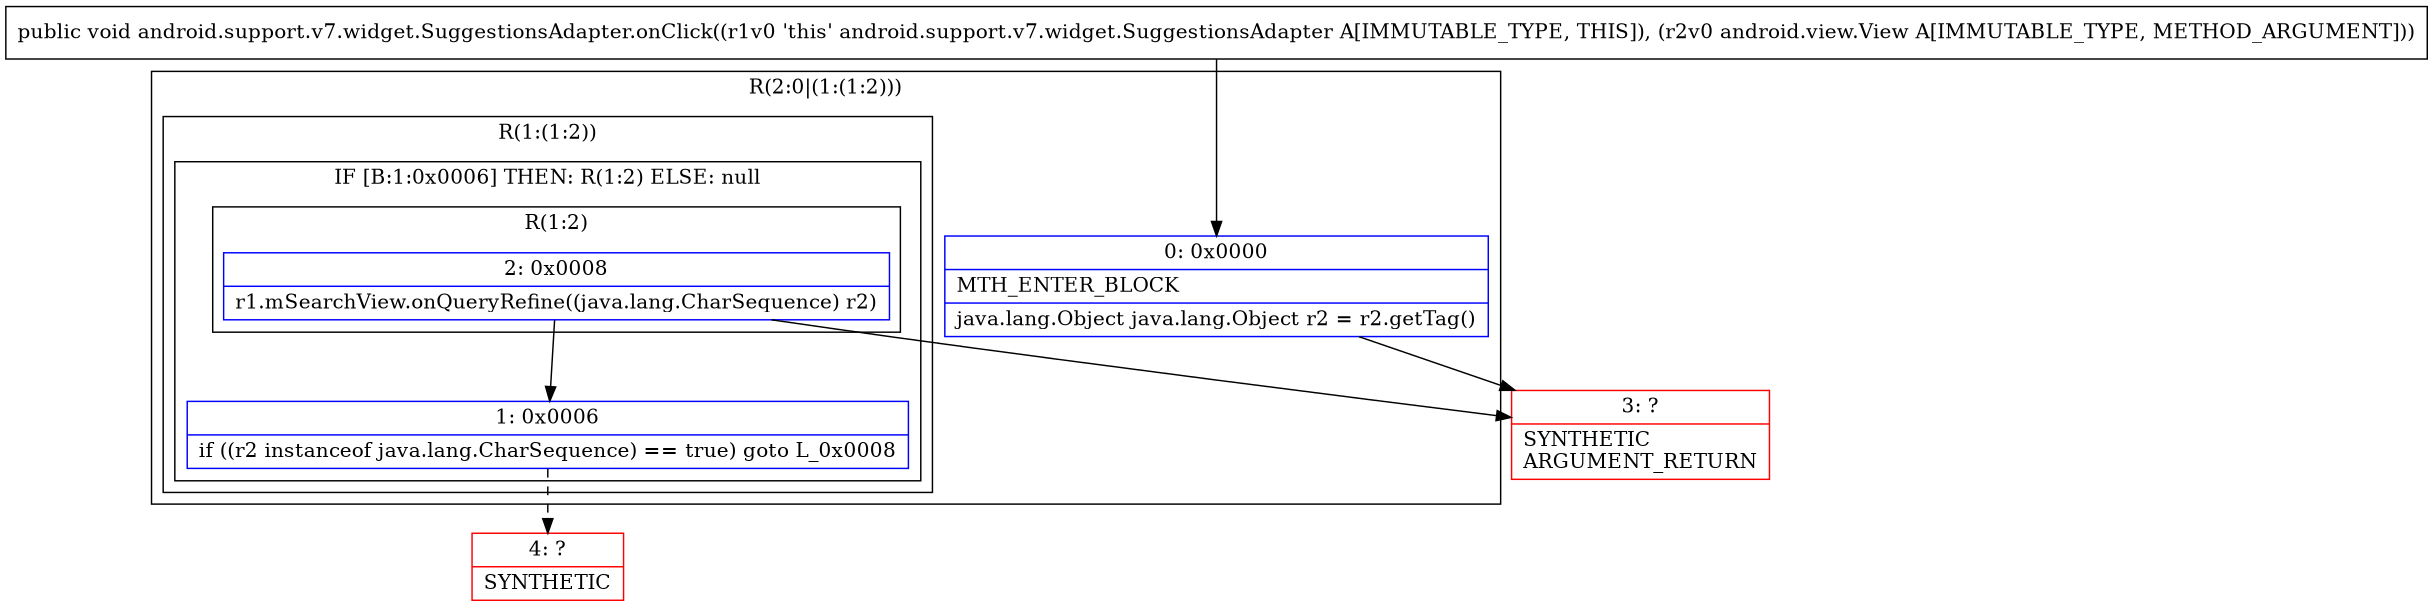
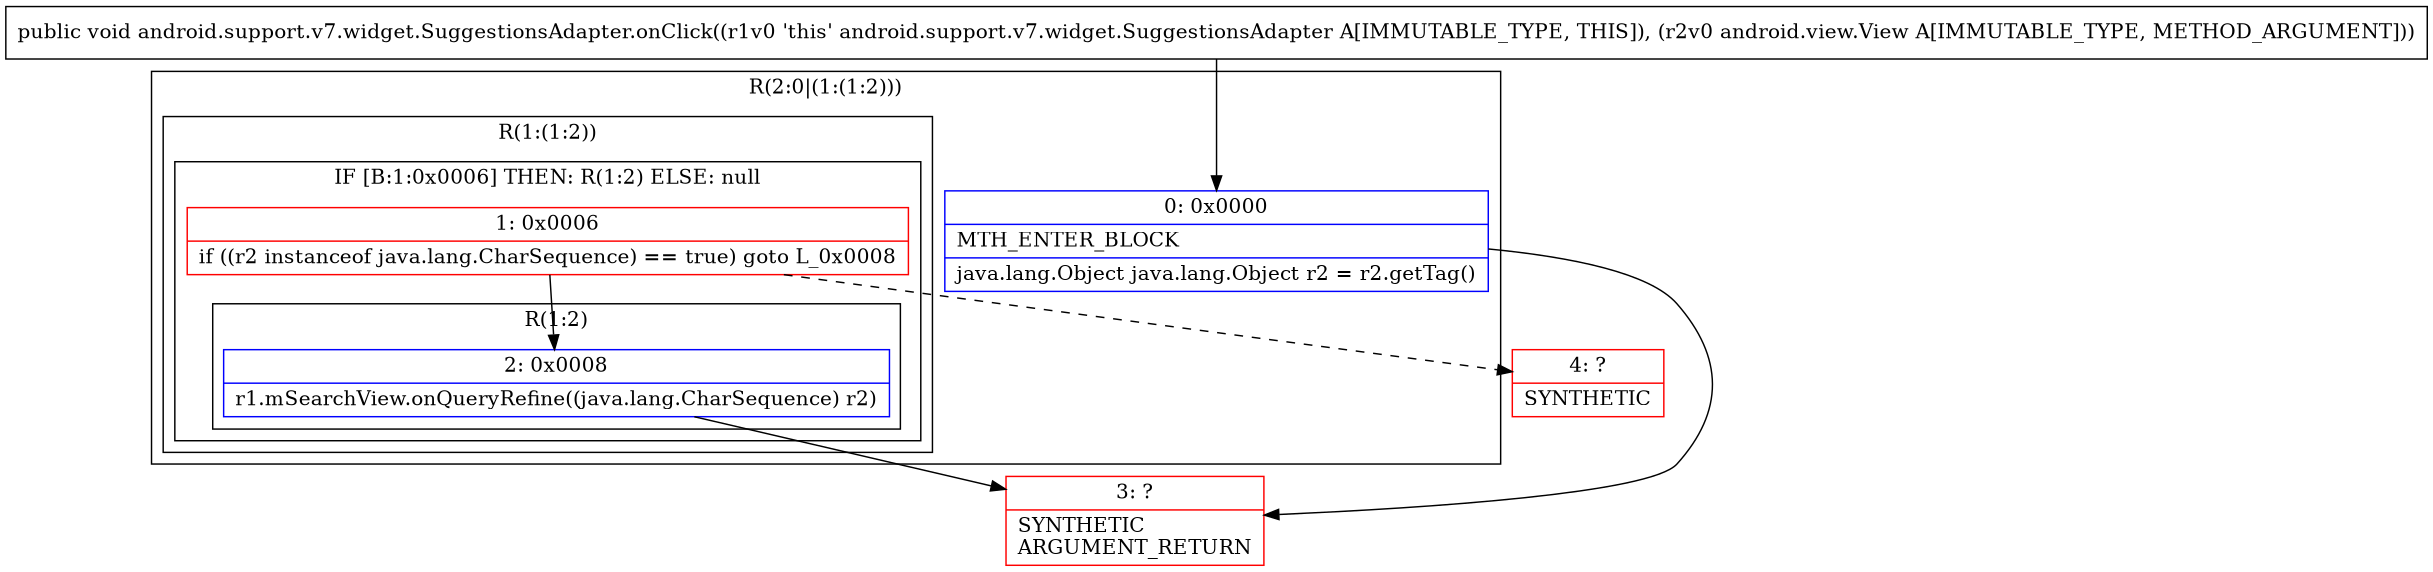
edge "2: 0x0008" -> "1: 0x0006": reversed
node "1: 0x0006": color blue -> red
